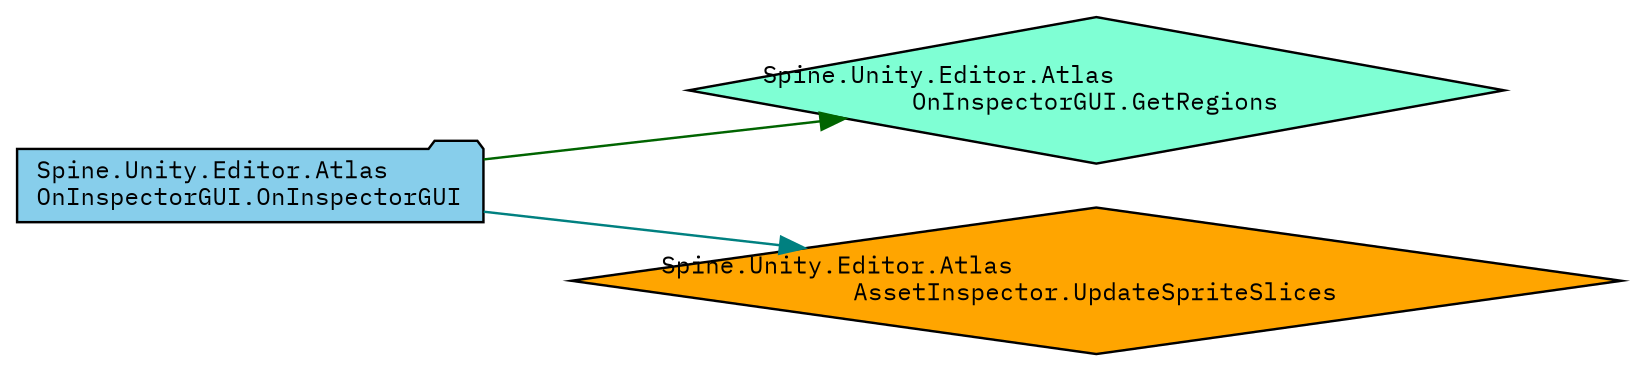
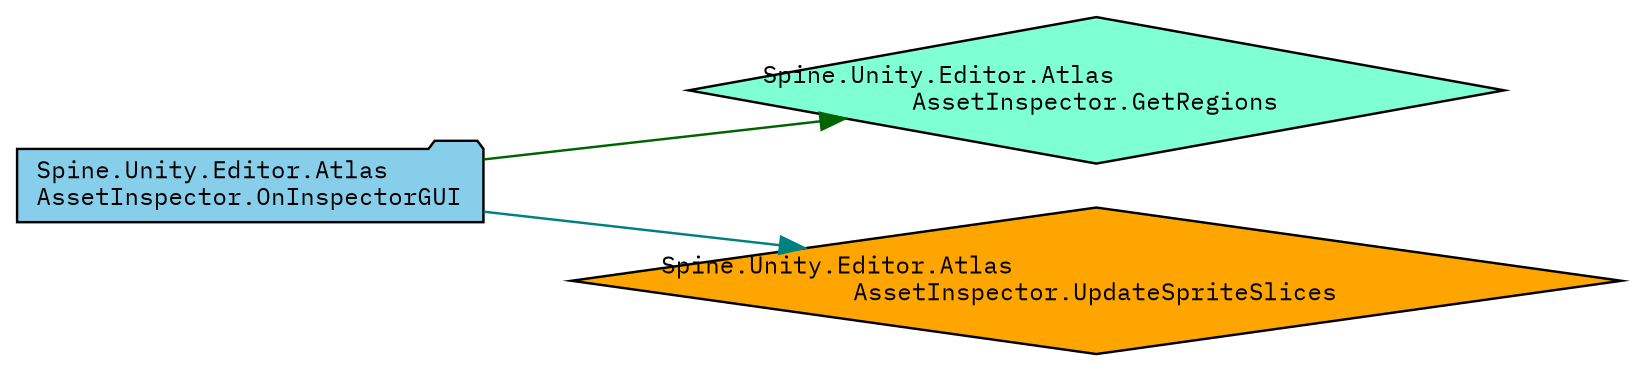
node "Spine.Unity.Editor.Atlas OnInspectorGUI.GetRegions": label "Spine.Unity.Editor.Atlas OnInspectorGUI.GetRegions" -> "Spine.Unity.Editor.Atlas AssetInspector.GetRegions"
node "Spine.Unity.Editor.Atlas OnInspectorGUI.OnInspectorGUI": label "Spine.Unity.Editor.Atlas OnInspectorGUI.OnInspectorGUI" -> "Spine.Unity.Editor.Atlas AssetInspector.OnInspectorGUI"
